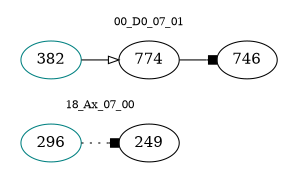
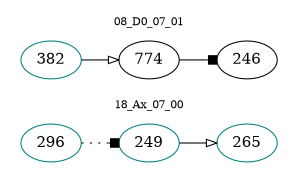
cluster "00_D0_07_01": label "00_D0_07_01" -> "08_D0_07_01"
node "746": label "746" -> "246"
node "249": color black -> teal
node "265": added
